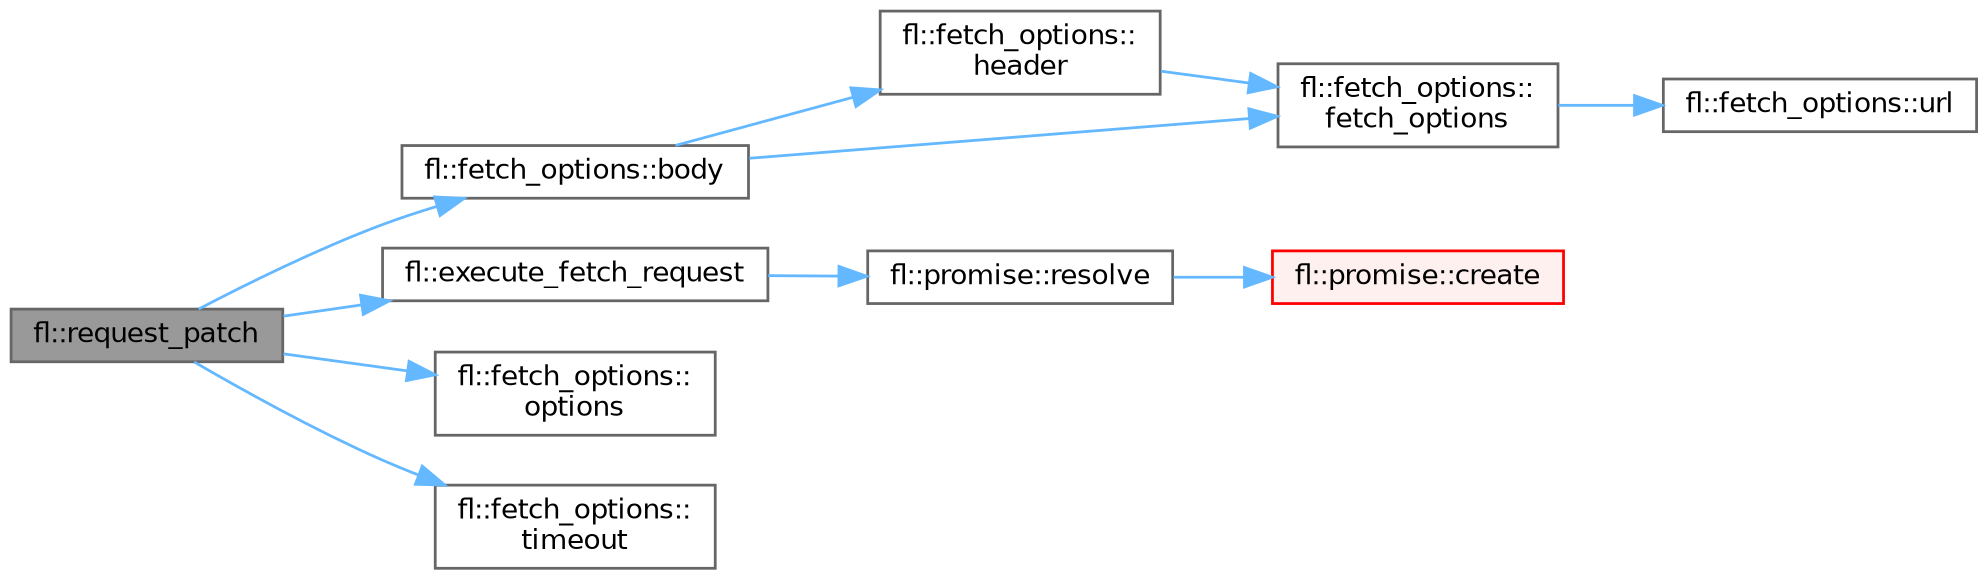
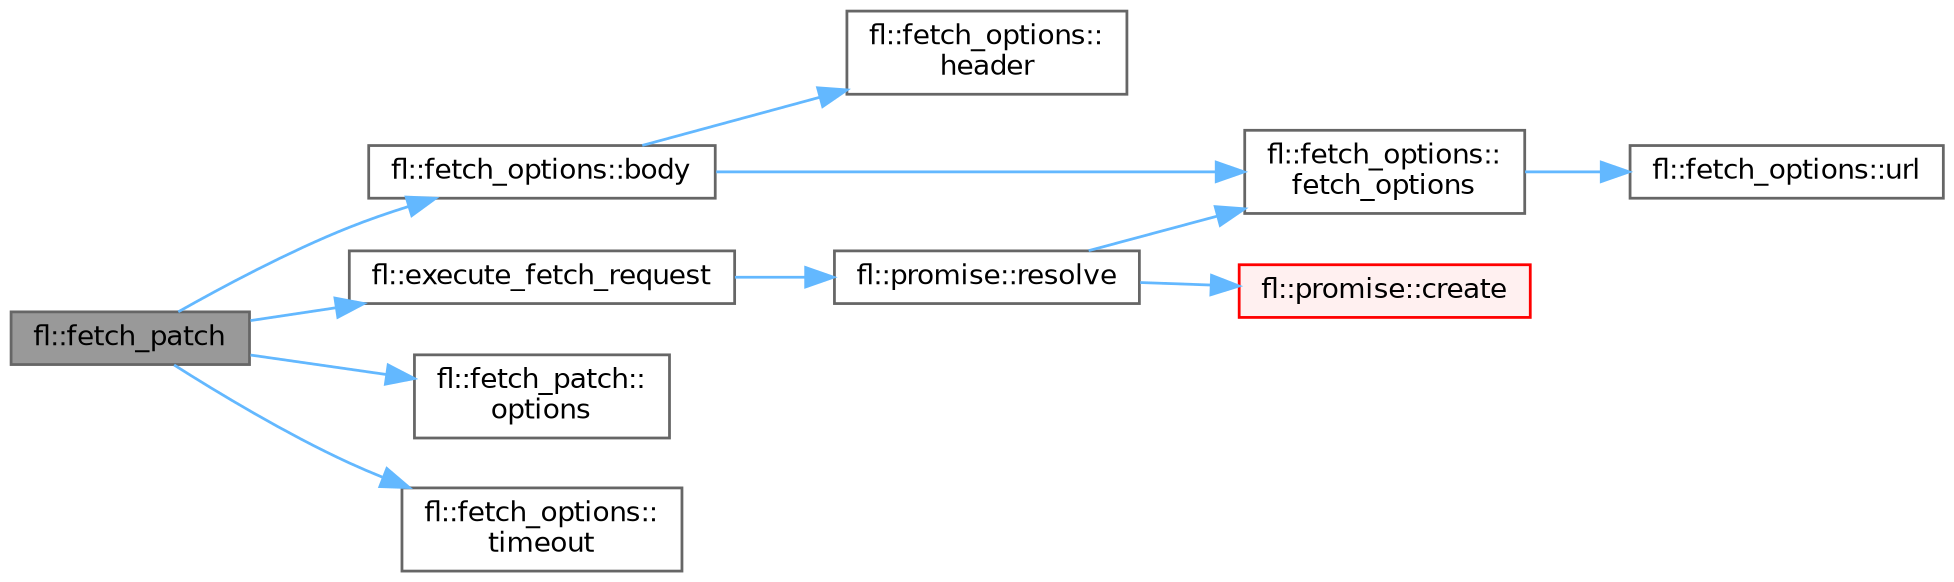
edge "fl::fetch_options:: header" -> "fl::fetch_options:: fetch_options": now "fl::promise::resolve" -> "fl::fetch_options:: fetch_options"
node "fl::request_patch": label "fl::request_patch" -> "fl::fetch_patch"
node "fl::fetch_options:: options": label "fl::fetch_options:: options" -> "fl::fetch_patch:: options"
